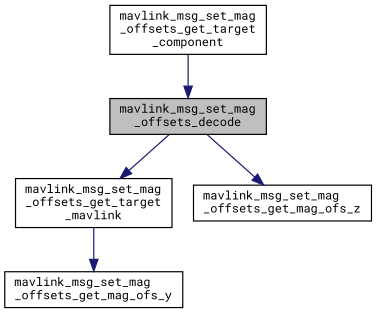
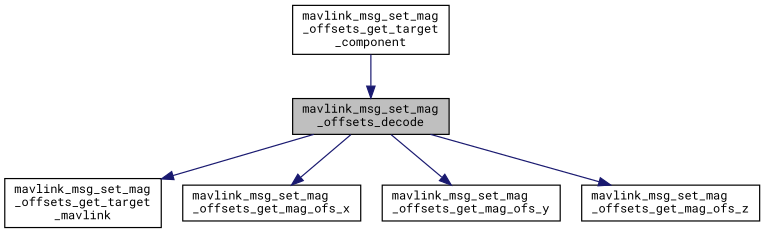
node "mavlink_msg_set_mag _offsets_get_mag_ofs_x": added
edge "mavlink_msg_set_mag _offsets_get_target _mavlink" -> "mavlink_msg_set_mag _offsets_get_mag_ofs_y": now "mavlink_msg_set_mag _offsets_decode" -> "mavlink_msg_set_mag _offsets_get_mag_ofs_y"
